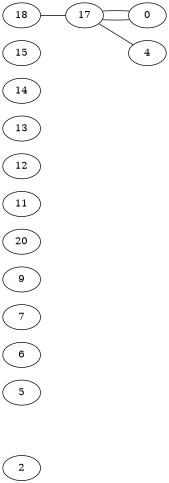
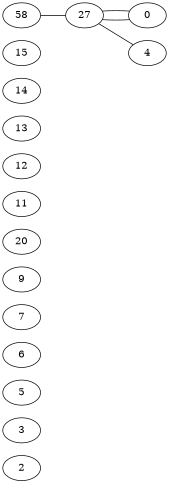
node "18": label "18" -> "58"
node "17": label "17" -> "27"
node "3": added
